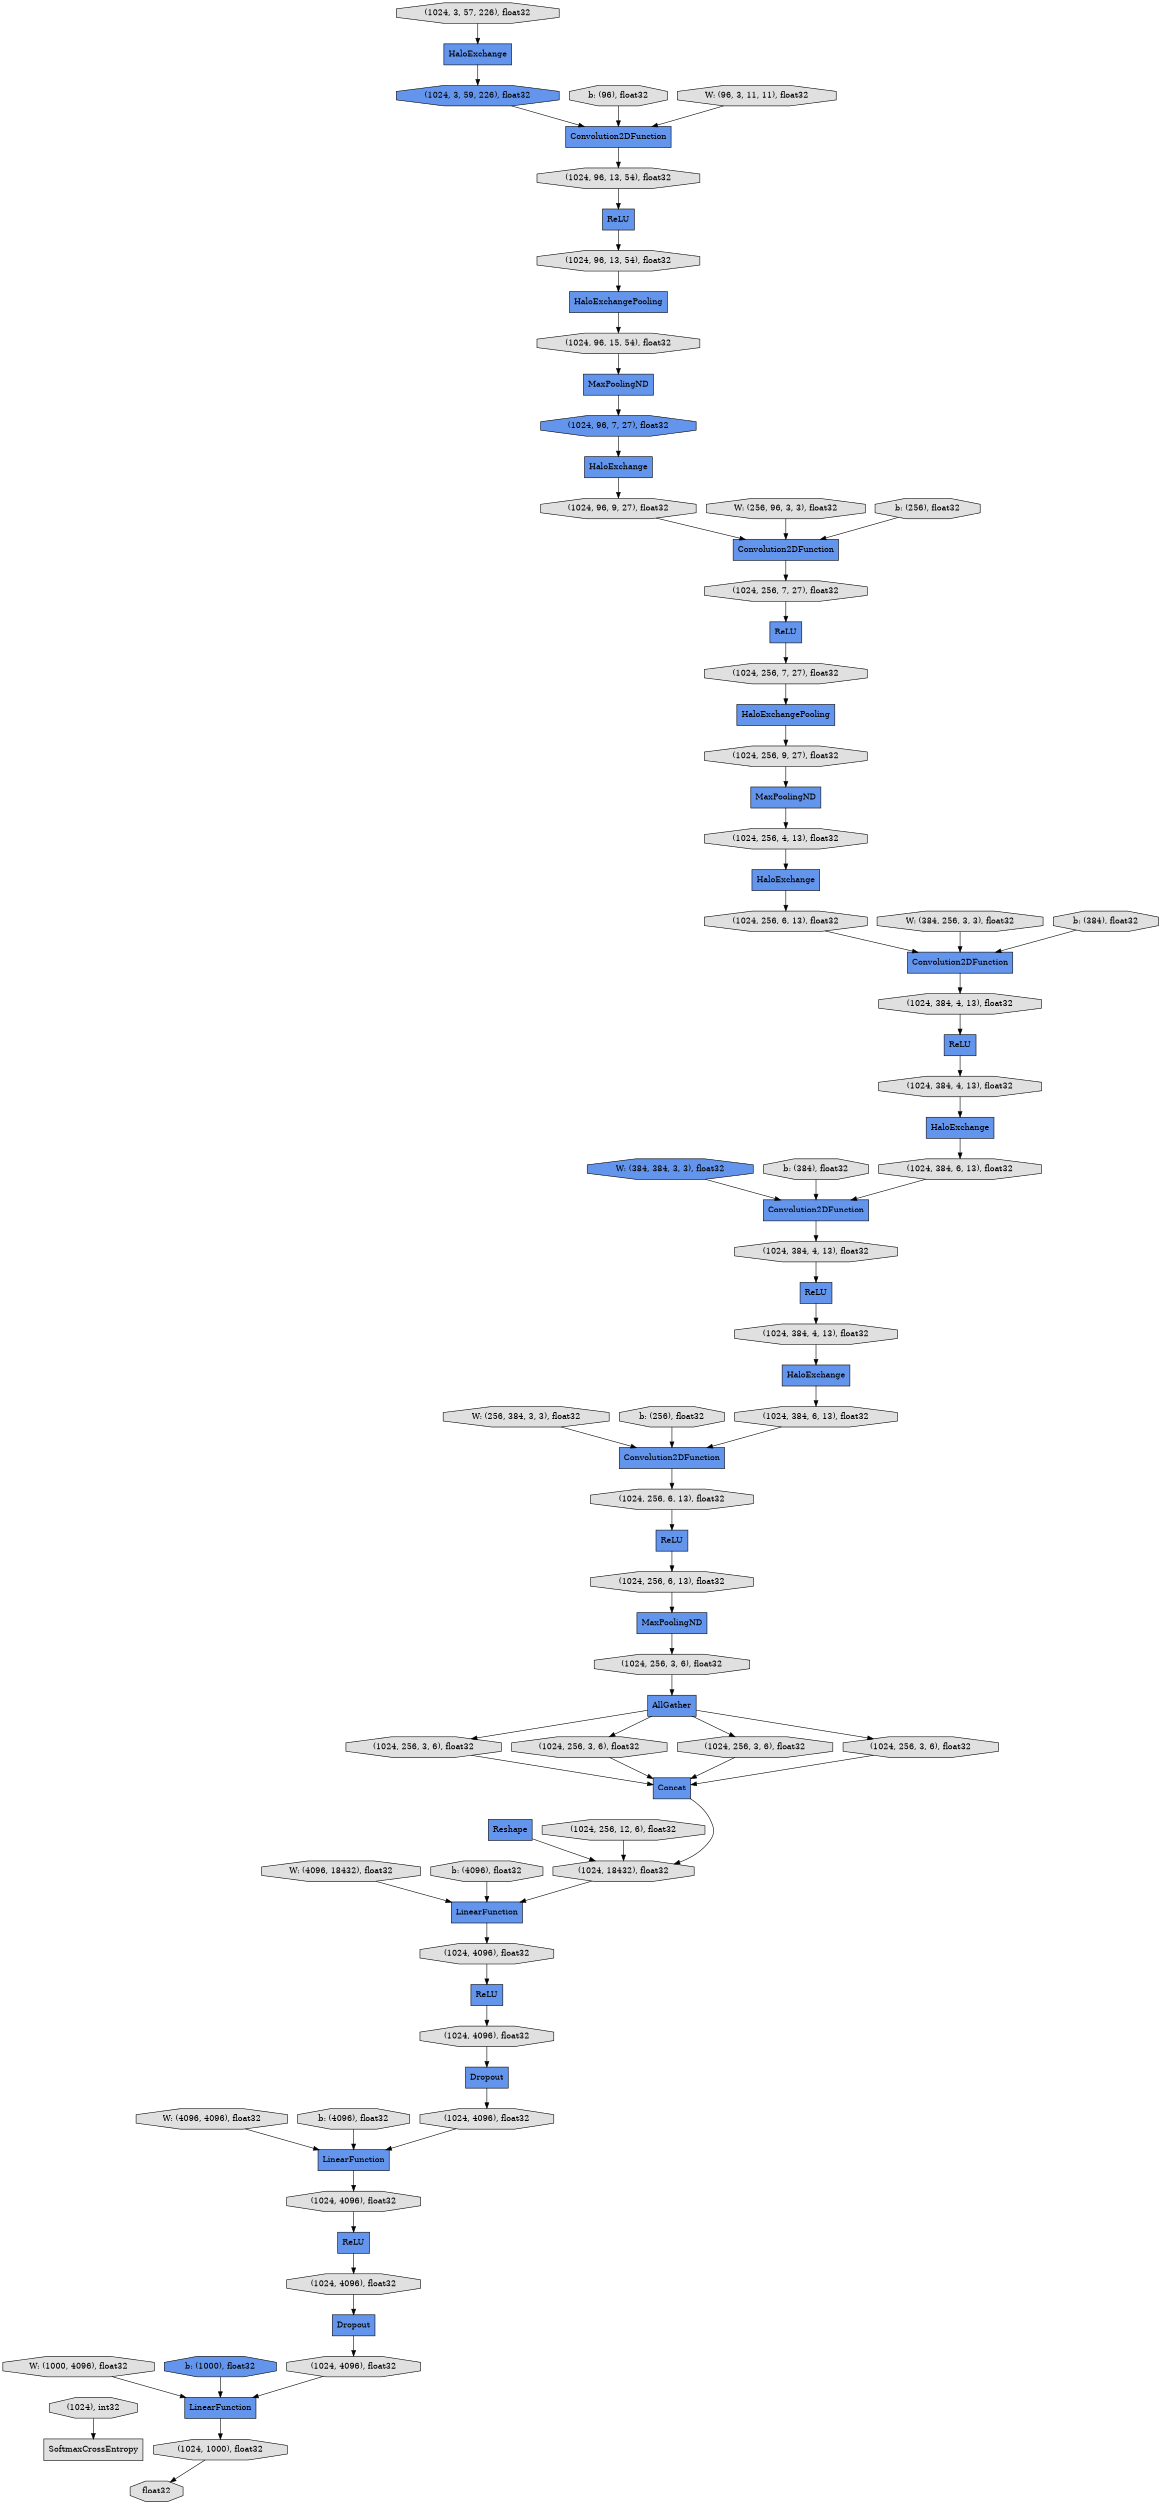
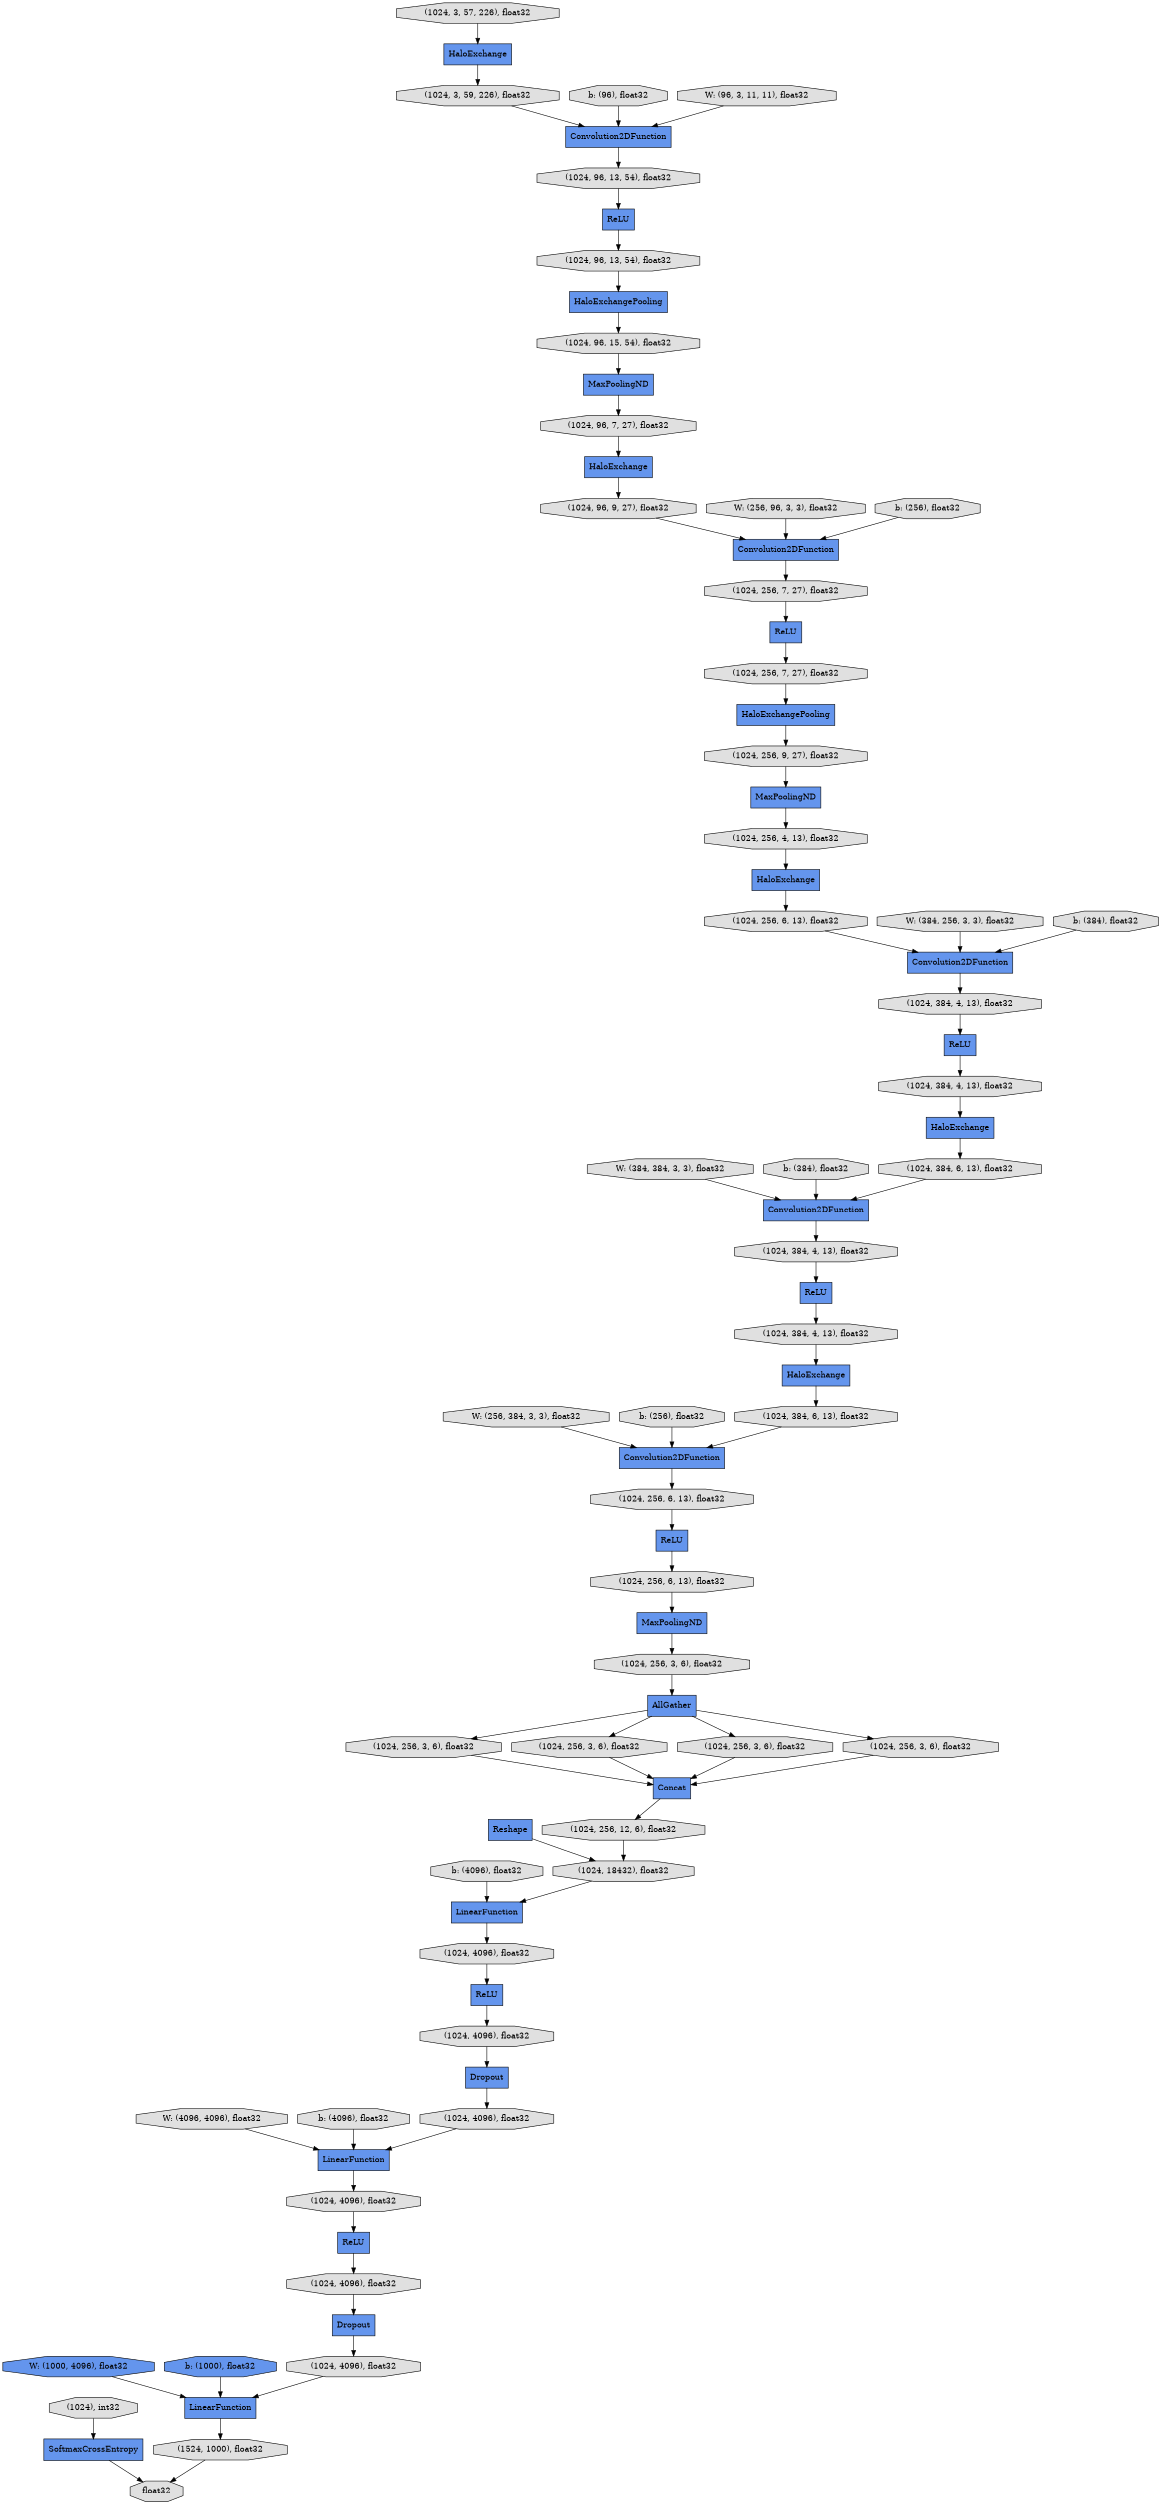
node "(1024, 3, 59, 226), float32": fillcolor #6495ed -> #e0e0e0
node "(1024, 96, 7, 27), float32": fillcolor #6495ed -> #e0e0e0
node "W: (384, 384, 3, 3), float32": fillcolor #6495ed -> #e0e0e0
edge "Concat" -> "(1024, 18432), float32": now "Concat" -> "(1024, 256, 12, 6), float32"
node "W: (4096, 18432), float32": removed
node "W: (1000, 4096), float32": fillcolor #e0e0e0 -> #6495ed
node "SoftmaxCrossEntropy": fillcolor #e0e0e0 -> #6495ed
node "(1024, 1000), float32": label "(1024, 1000), float32" -> "(1524, 1000), float32"
edge "SoftmaxCrossEntropy" -> "float32": added
